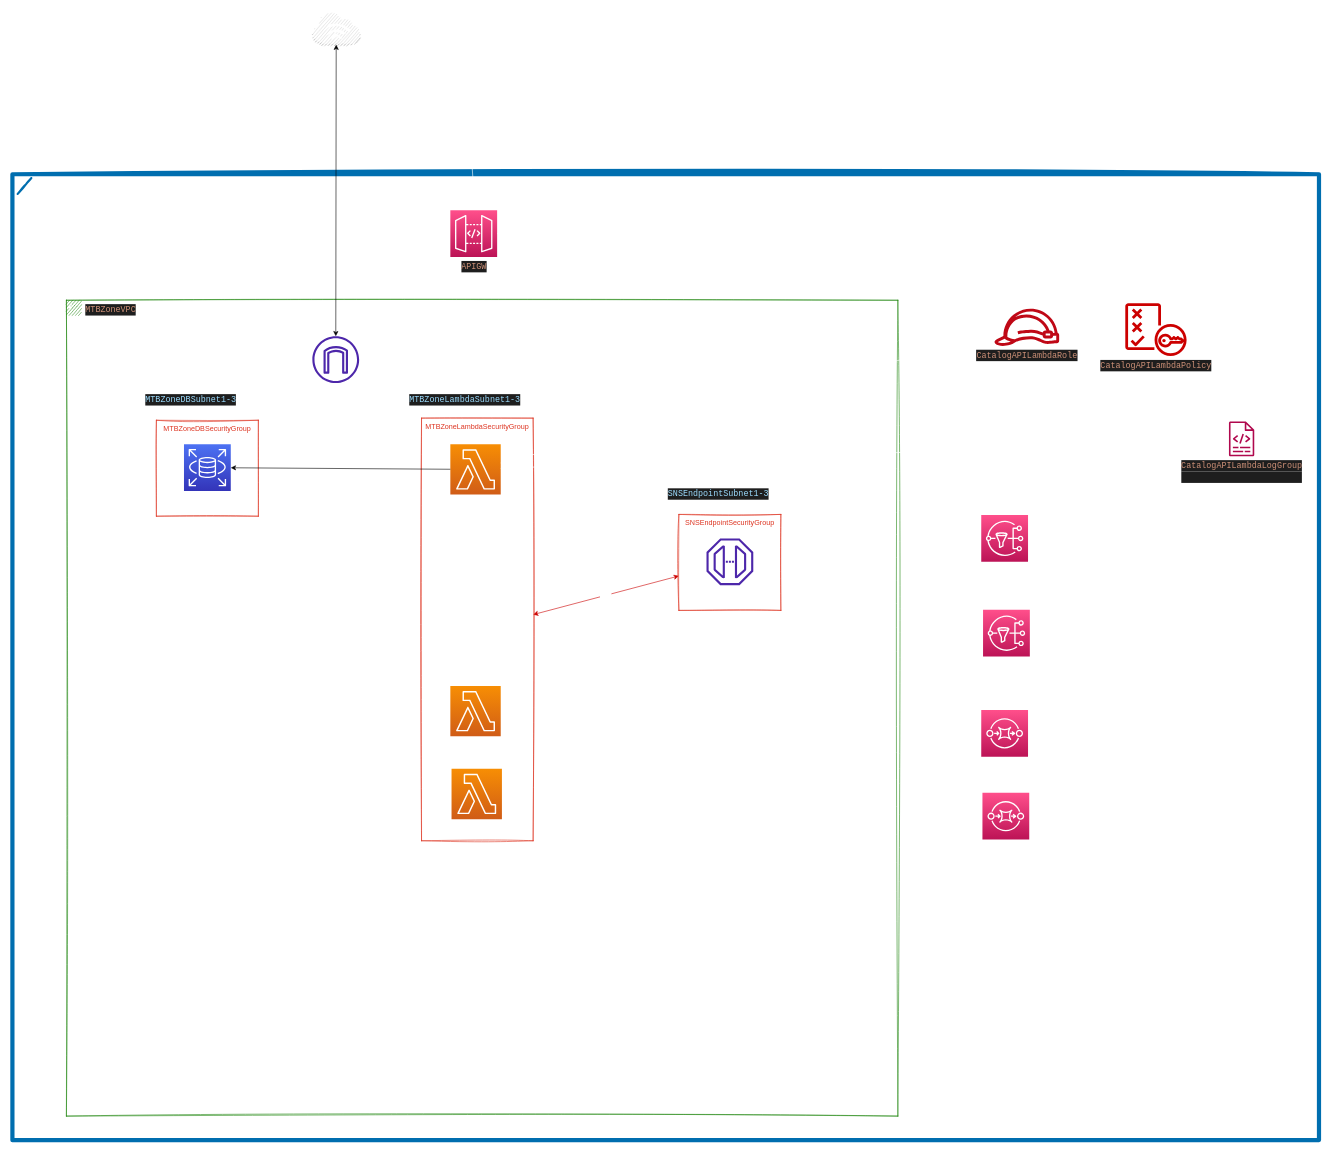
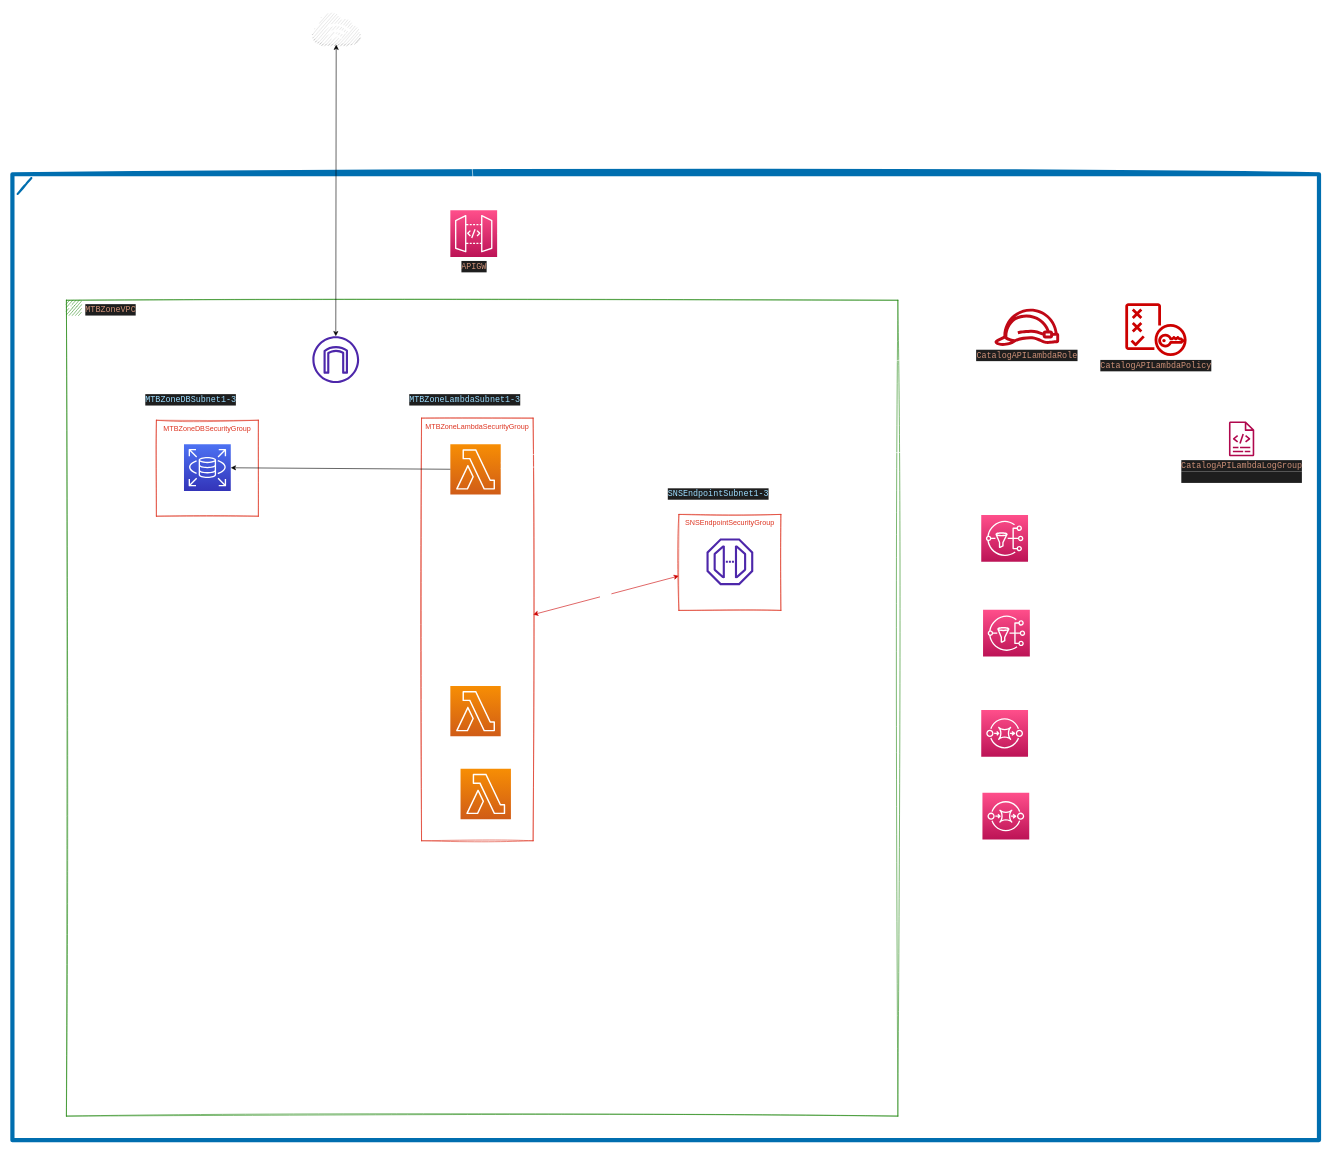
node "AWS Cloud": label "AWS Cloud" -> "APIGW Cloud"
node "CartsAPI": moved (477, 794) -> (486, 794)
